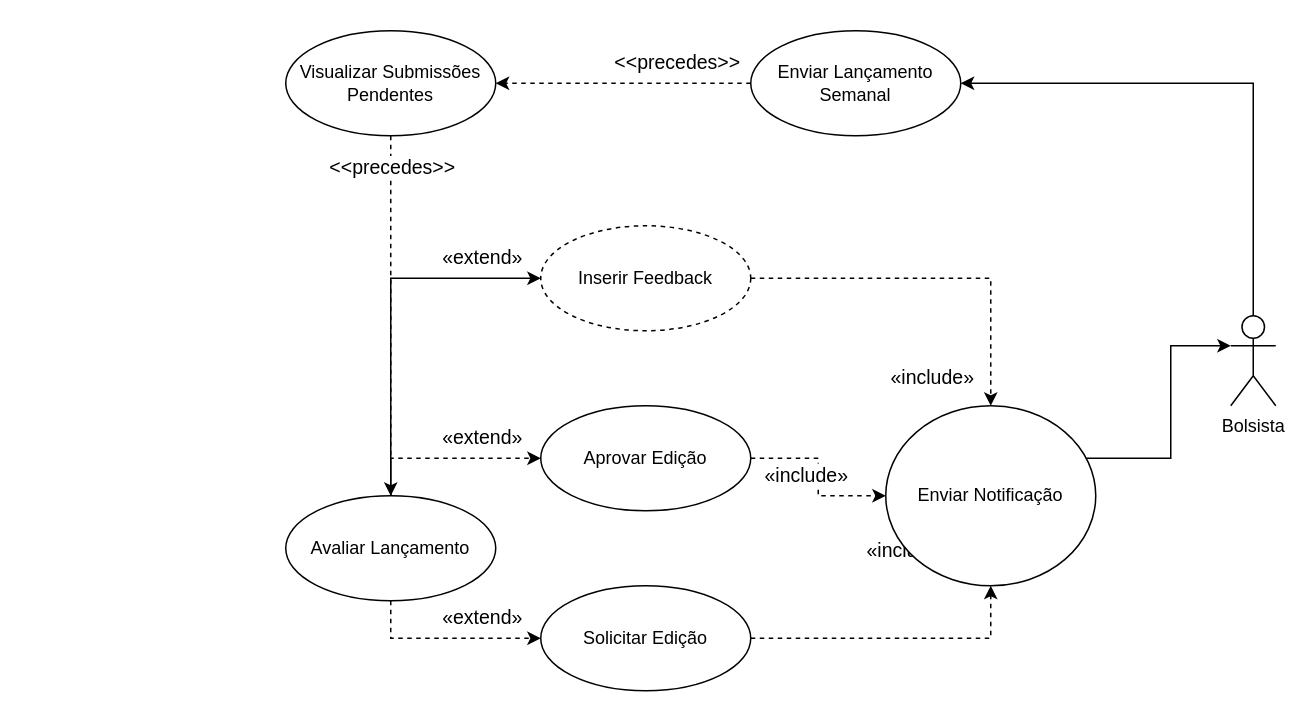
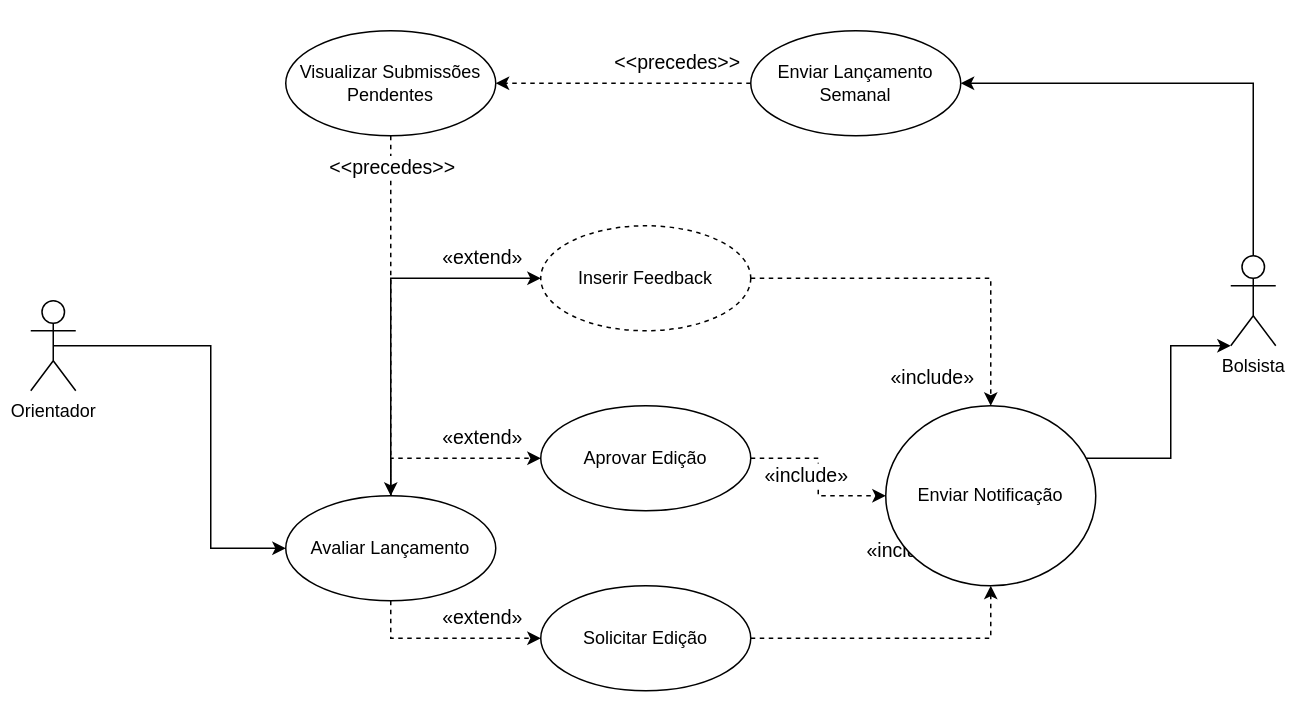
node "Orientador": added
node "Bolsista": moved (1253, 361) -> (1253, 301)
edge "Orientador" -> "Avaliar Lançamento": added
